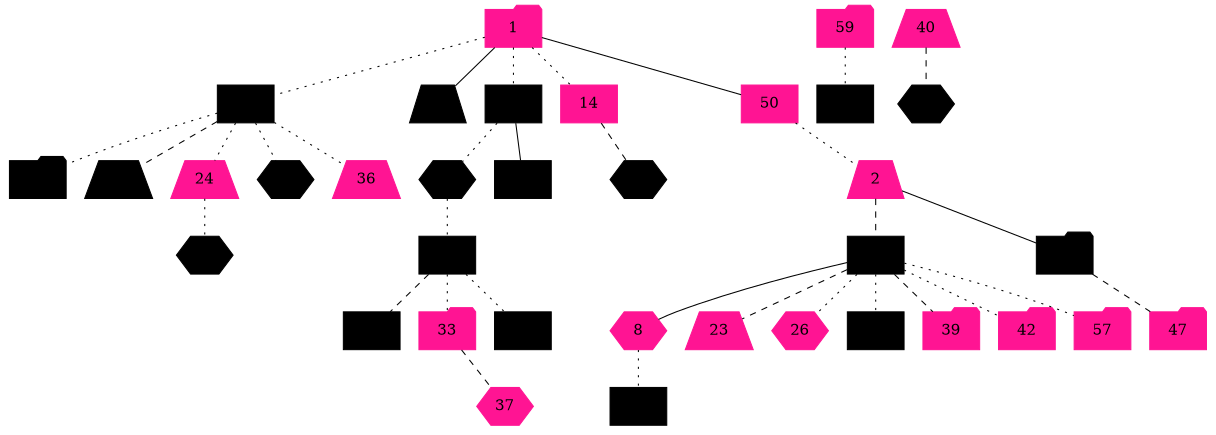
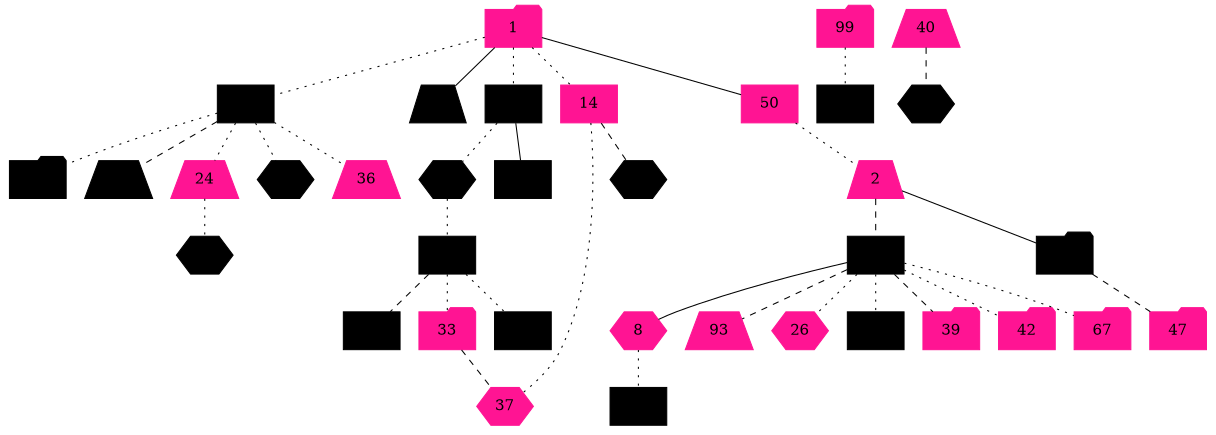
node "59": label "59" -> "99"
edge "14" -- "37": added
node "23": label "23" -> "93"
node "57": label "57" -> "67"
